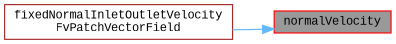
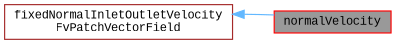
edge "fixedNormalInletOutletVelocity FvPatchVectorField" -> "normalVelocity": reversed
